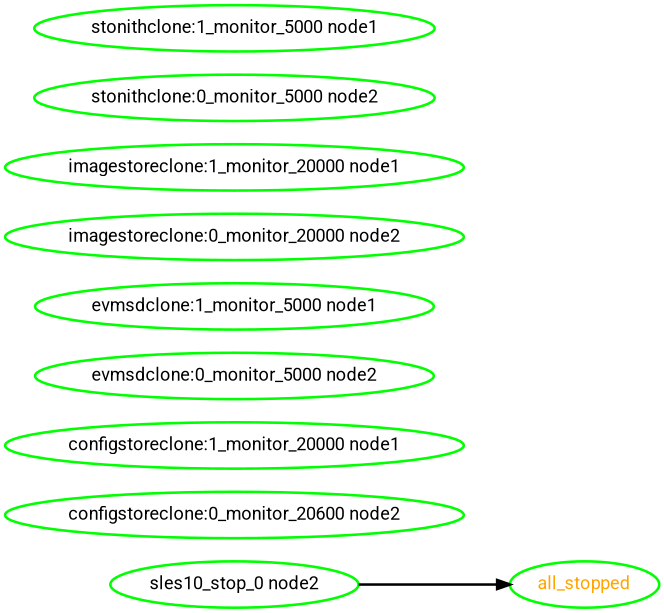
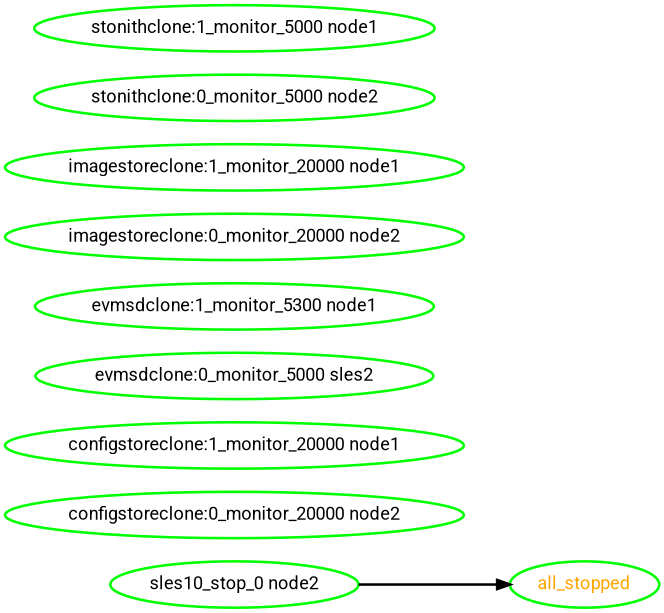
node "evmsdclone:1_monitor_5000 node1": label "evmsdclone:1_monitor_5000 node1" -> "evmsdclone:1_monitor_5300 node1"
node "evmsdclone:0_monitor_5000 node2": label "evmsdclone:0_monitor_5000 node2" -> "evmsdclone:0_monitor_5000 sles2"
node "configstoreclone:0_monitor_20600 node2": label "configstoreclone:0_monitor_20600 node2" -> "configstoreclone:0_monitor_20000 node2"
